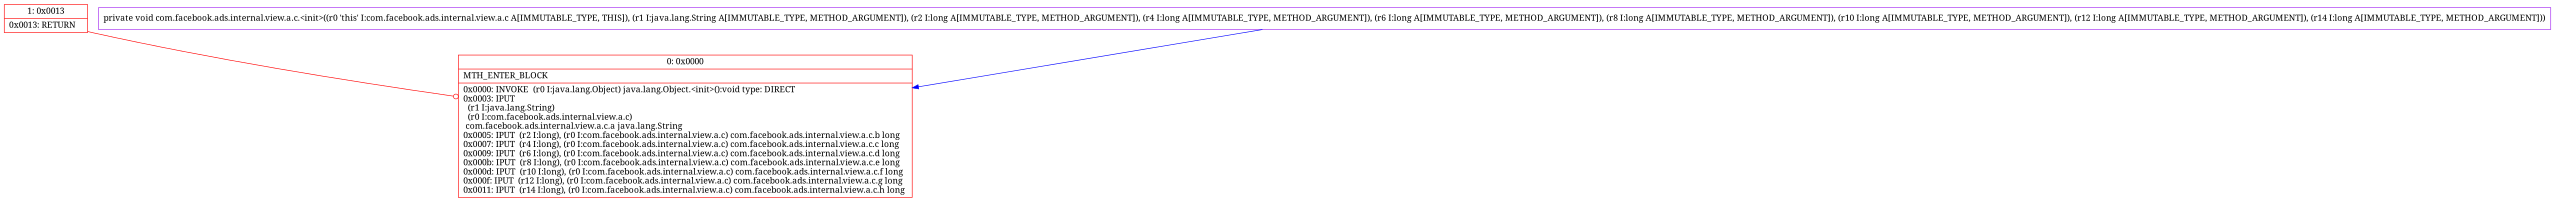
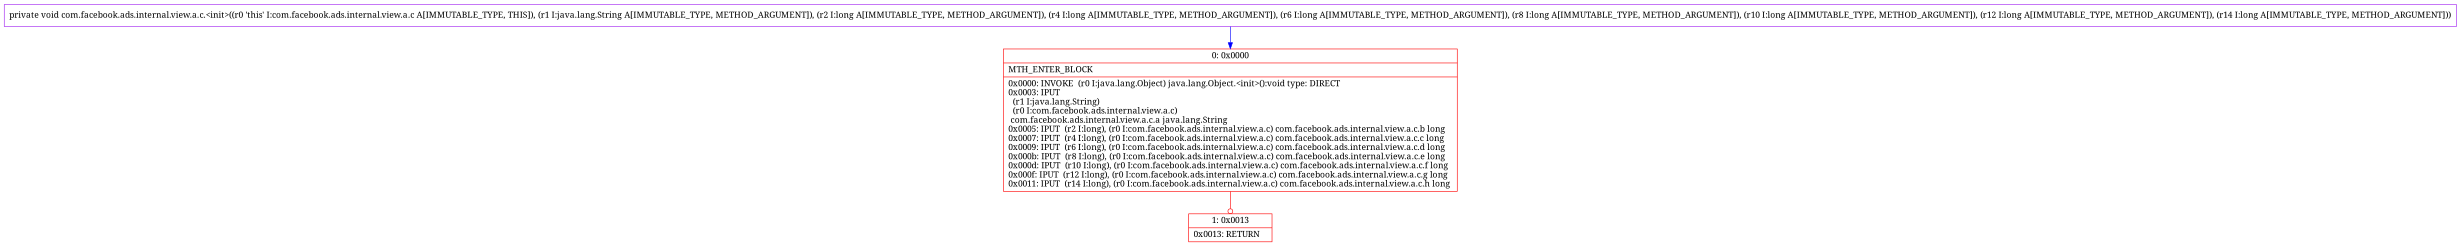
edge "1: 0x0013" -> "0: 0x0000": reversed
